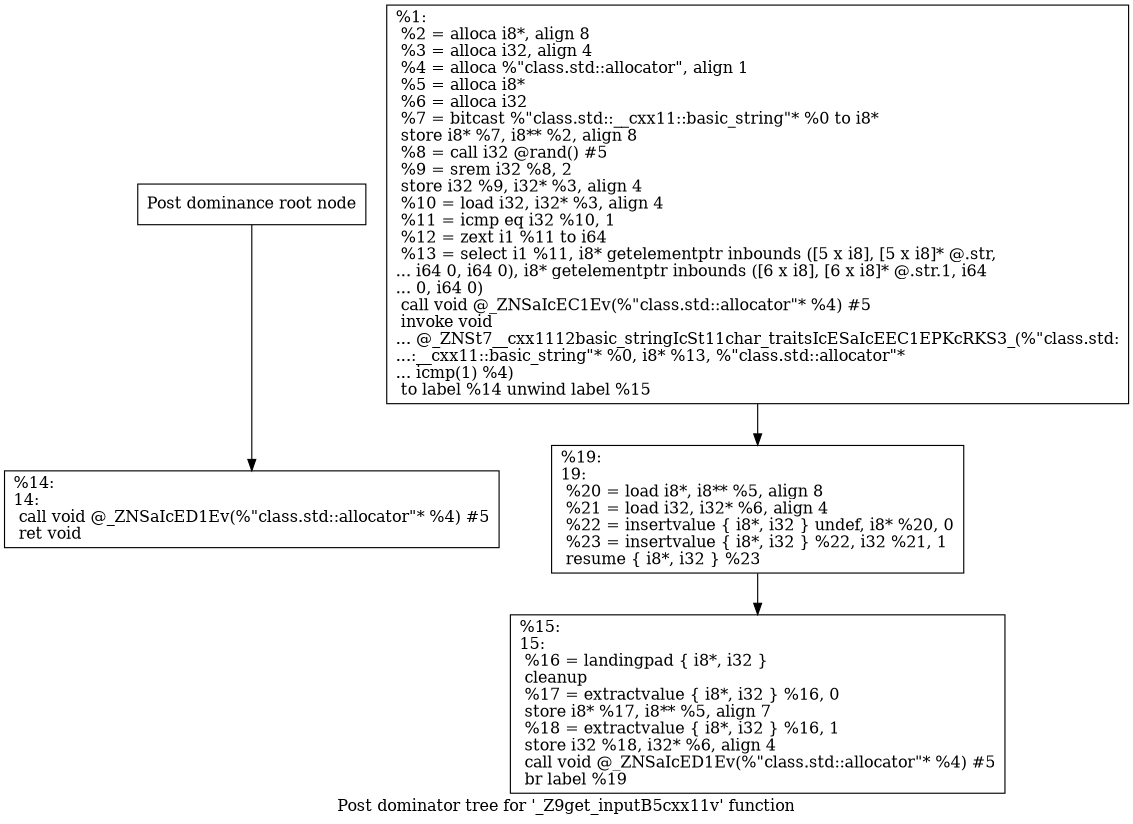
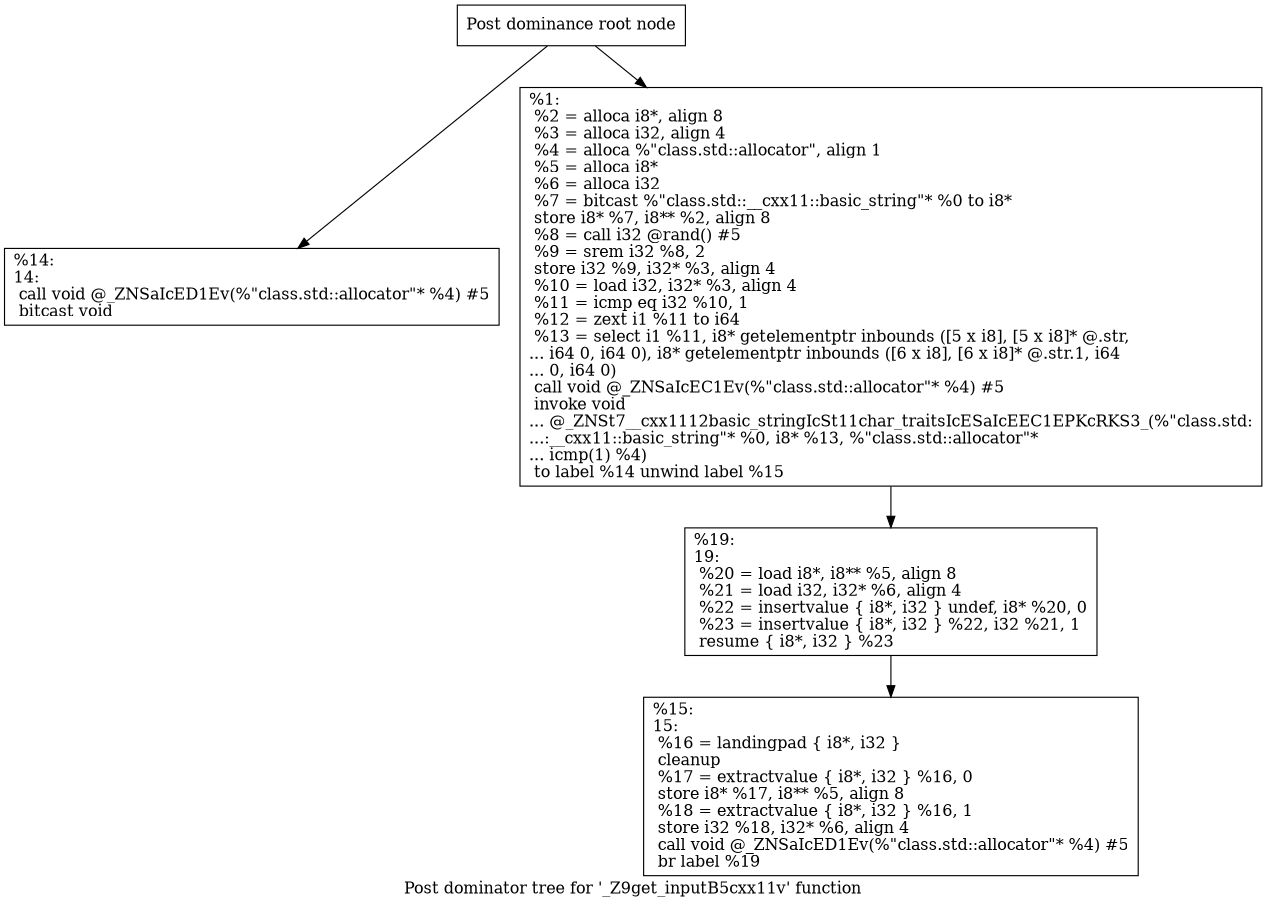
edge "Post dominance root node" -> "%1:": added
node "%14:": text "ret void" -> "bitcast void"
node "%15:": text "store i8* %17, i8** %5, align 7" -> "store i8* %17, i8** %5, align 8"
